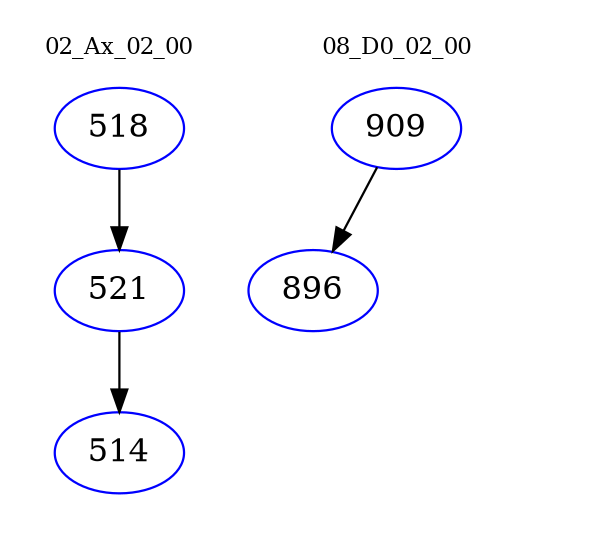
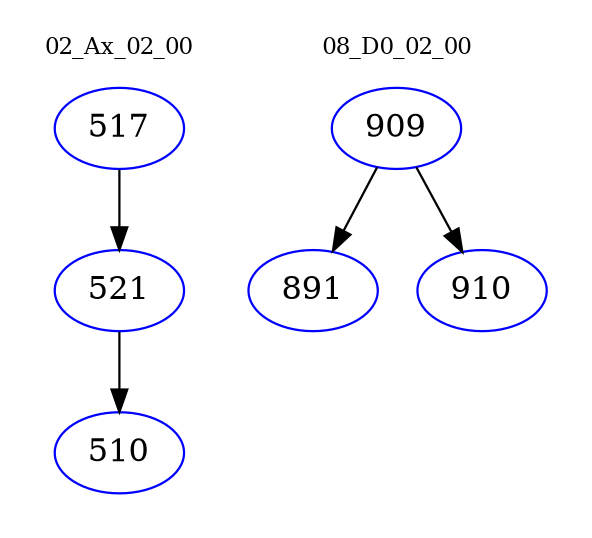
node "518": label "518" -> "517"
node "896": label "896" -> "891"
node "910": added
node "514": label "514" -> "510"
